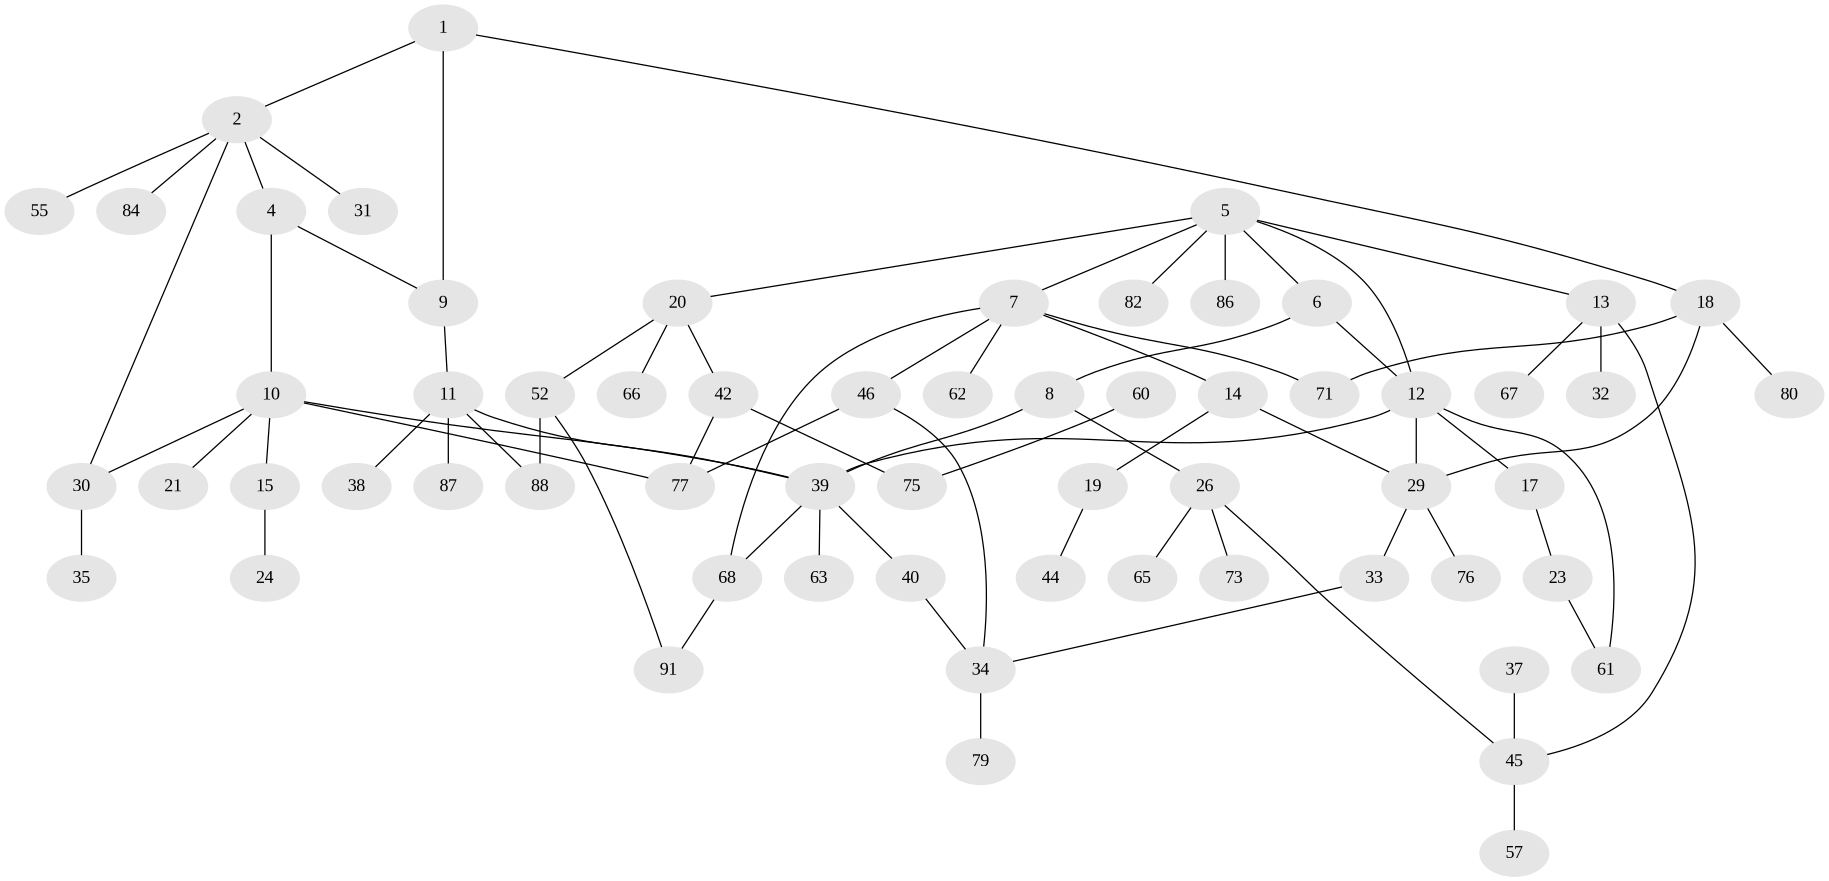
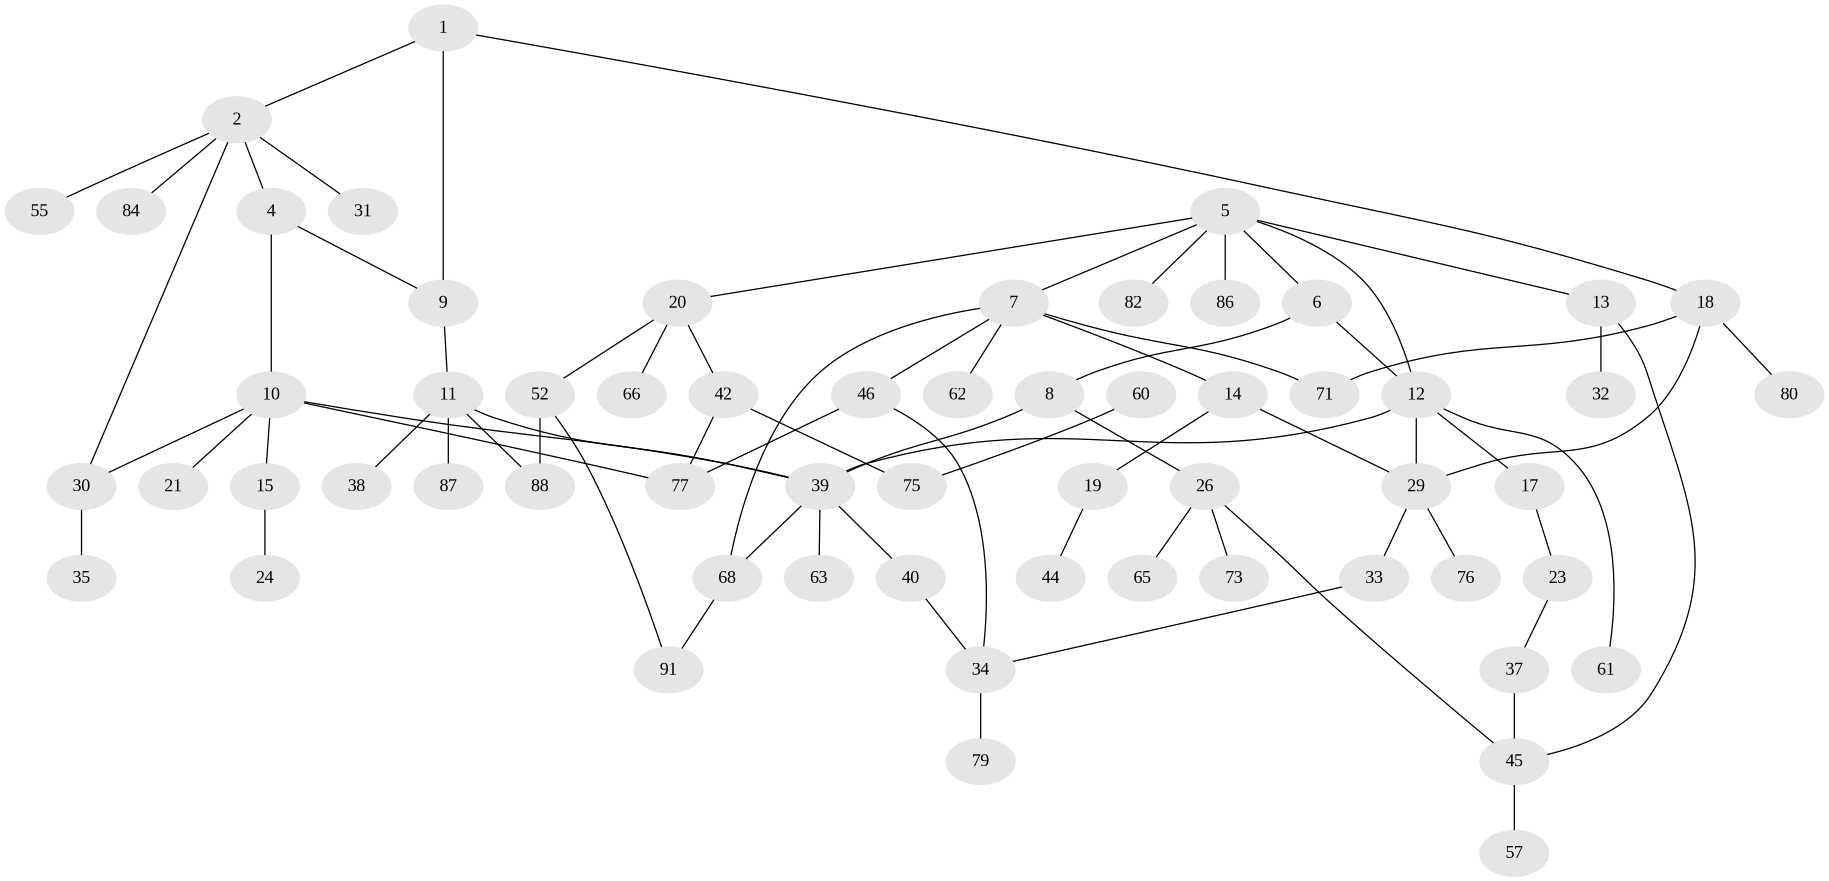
node "67": removed
edge "23" -- "61": now "23" -- "37"
